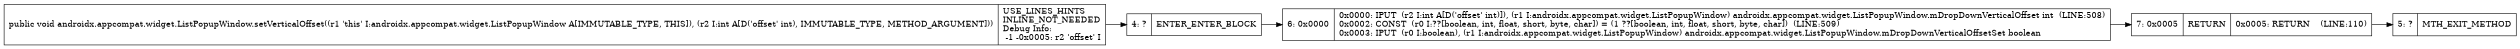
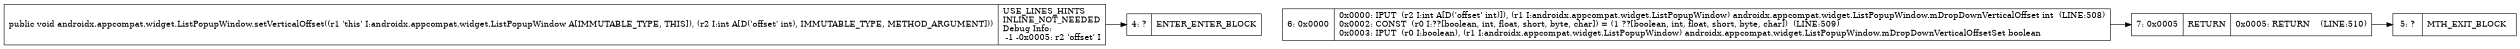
node "7: 0x0005": text "0x0005: RETURN    (LINE:110)" -> "0x0005: RETURN    (LINE:510)"
node "5: ?": text "MTH_EXIT_METHOD" -> "MTH_EXIT_BLOCK"
edge "4: ?" -> "6: 0x0000": removed
